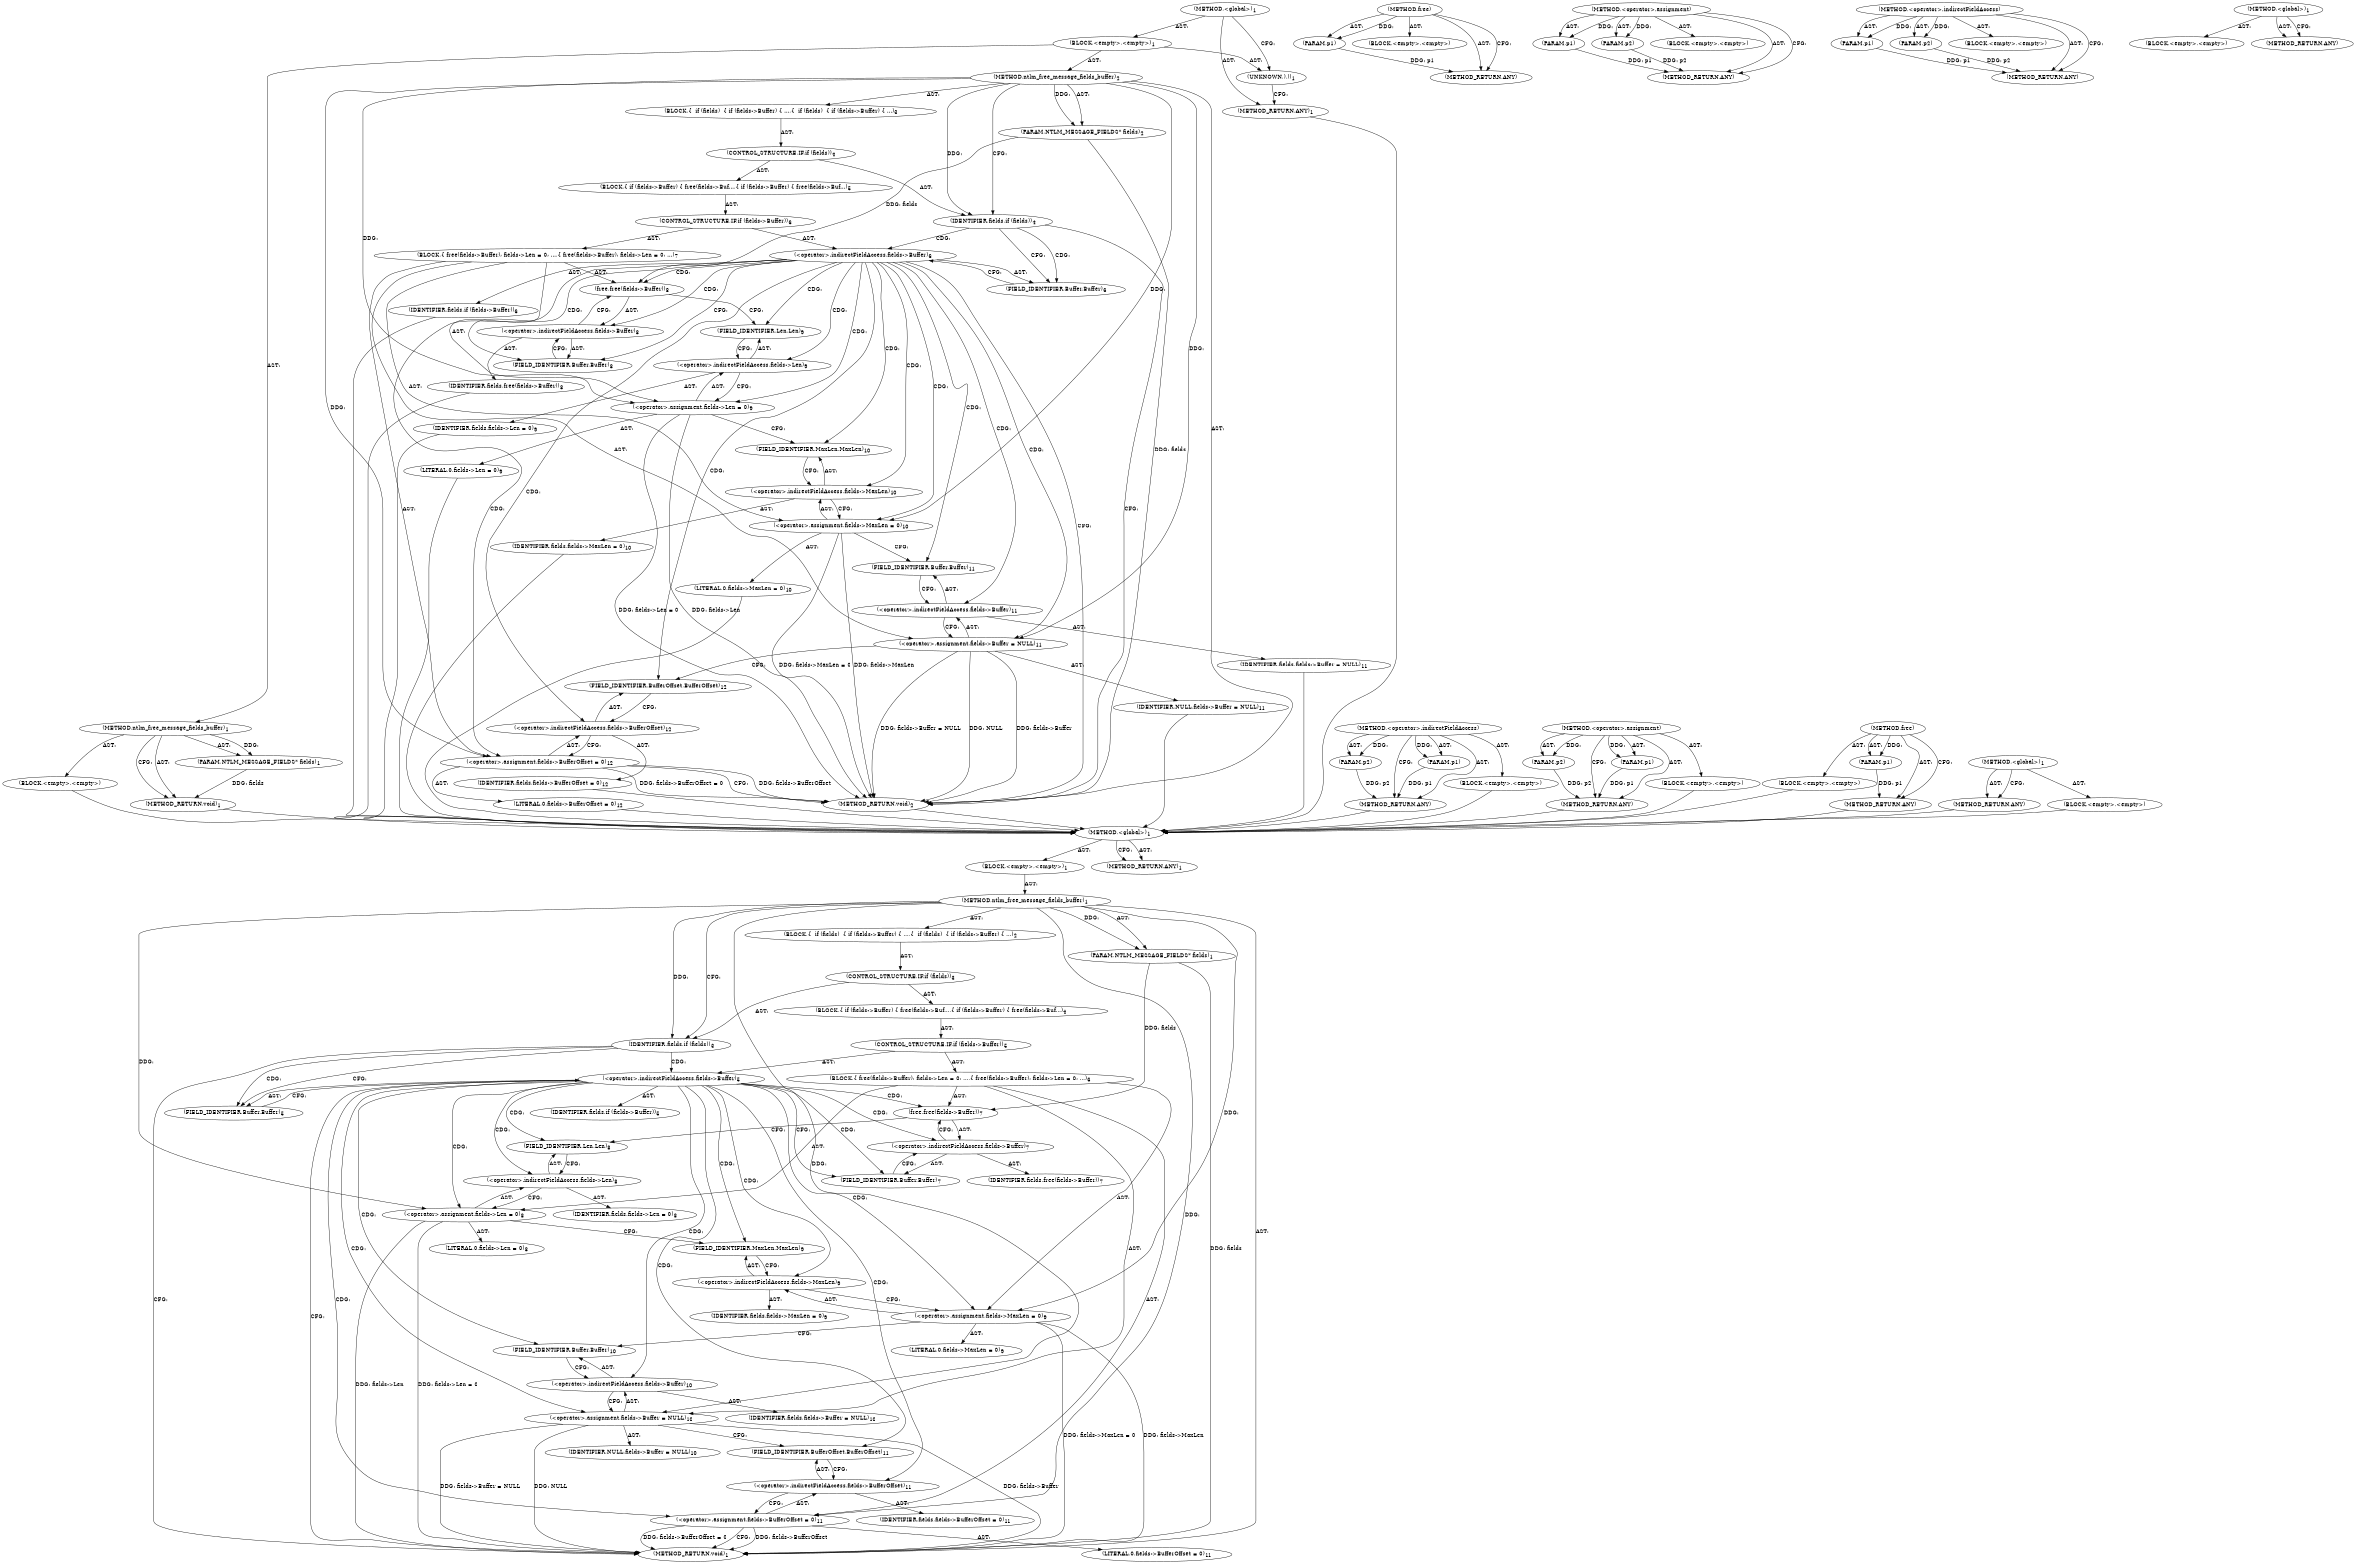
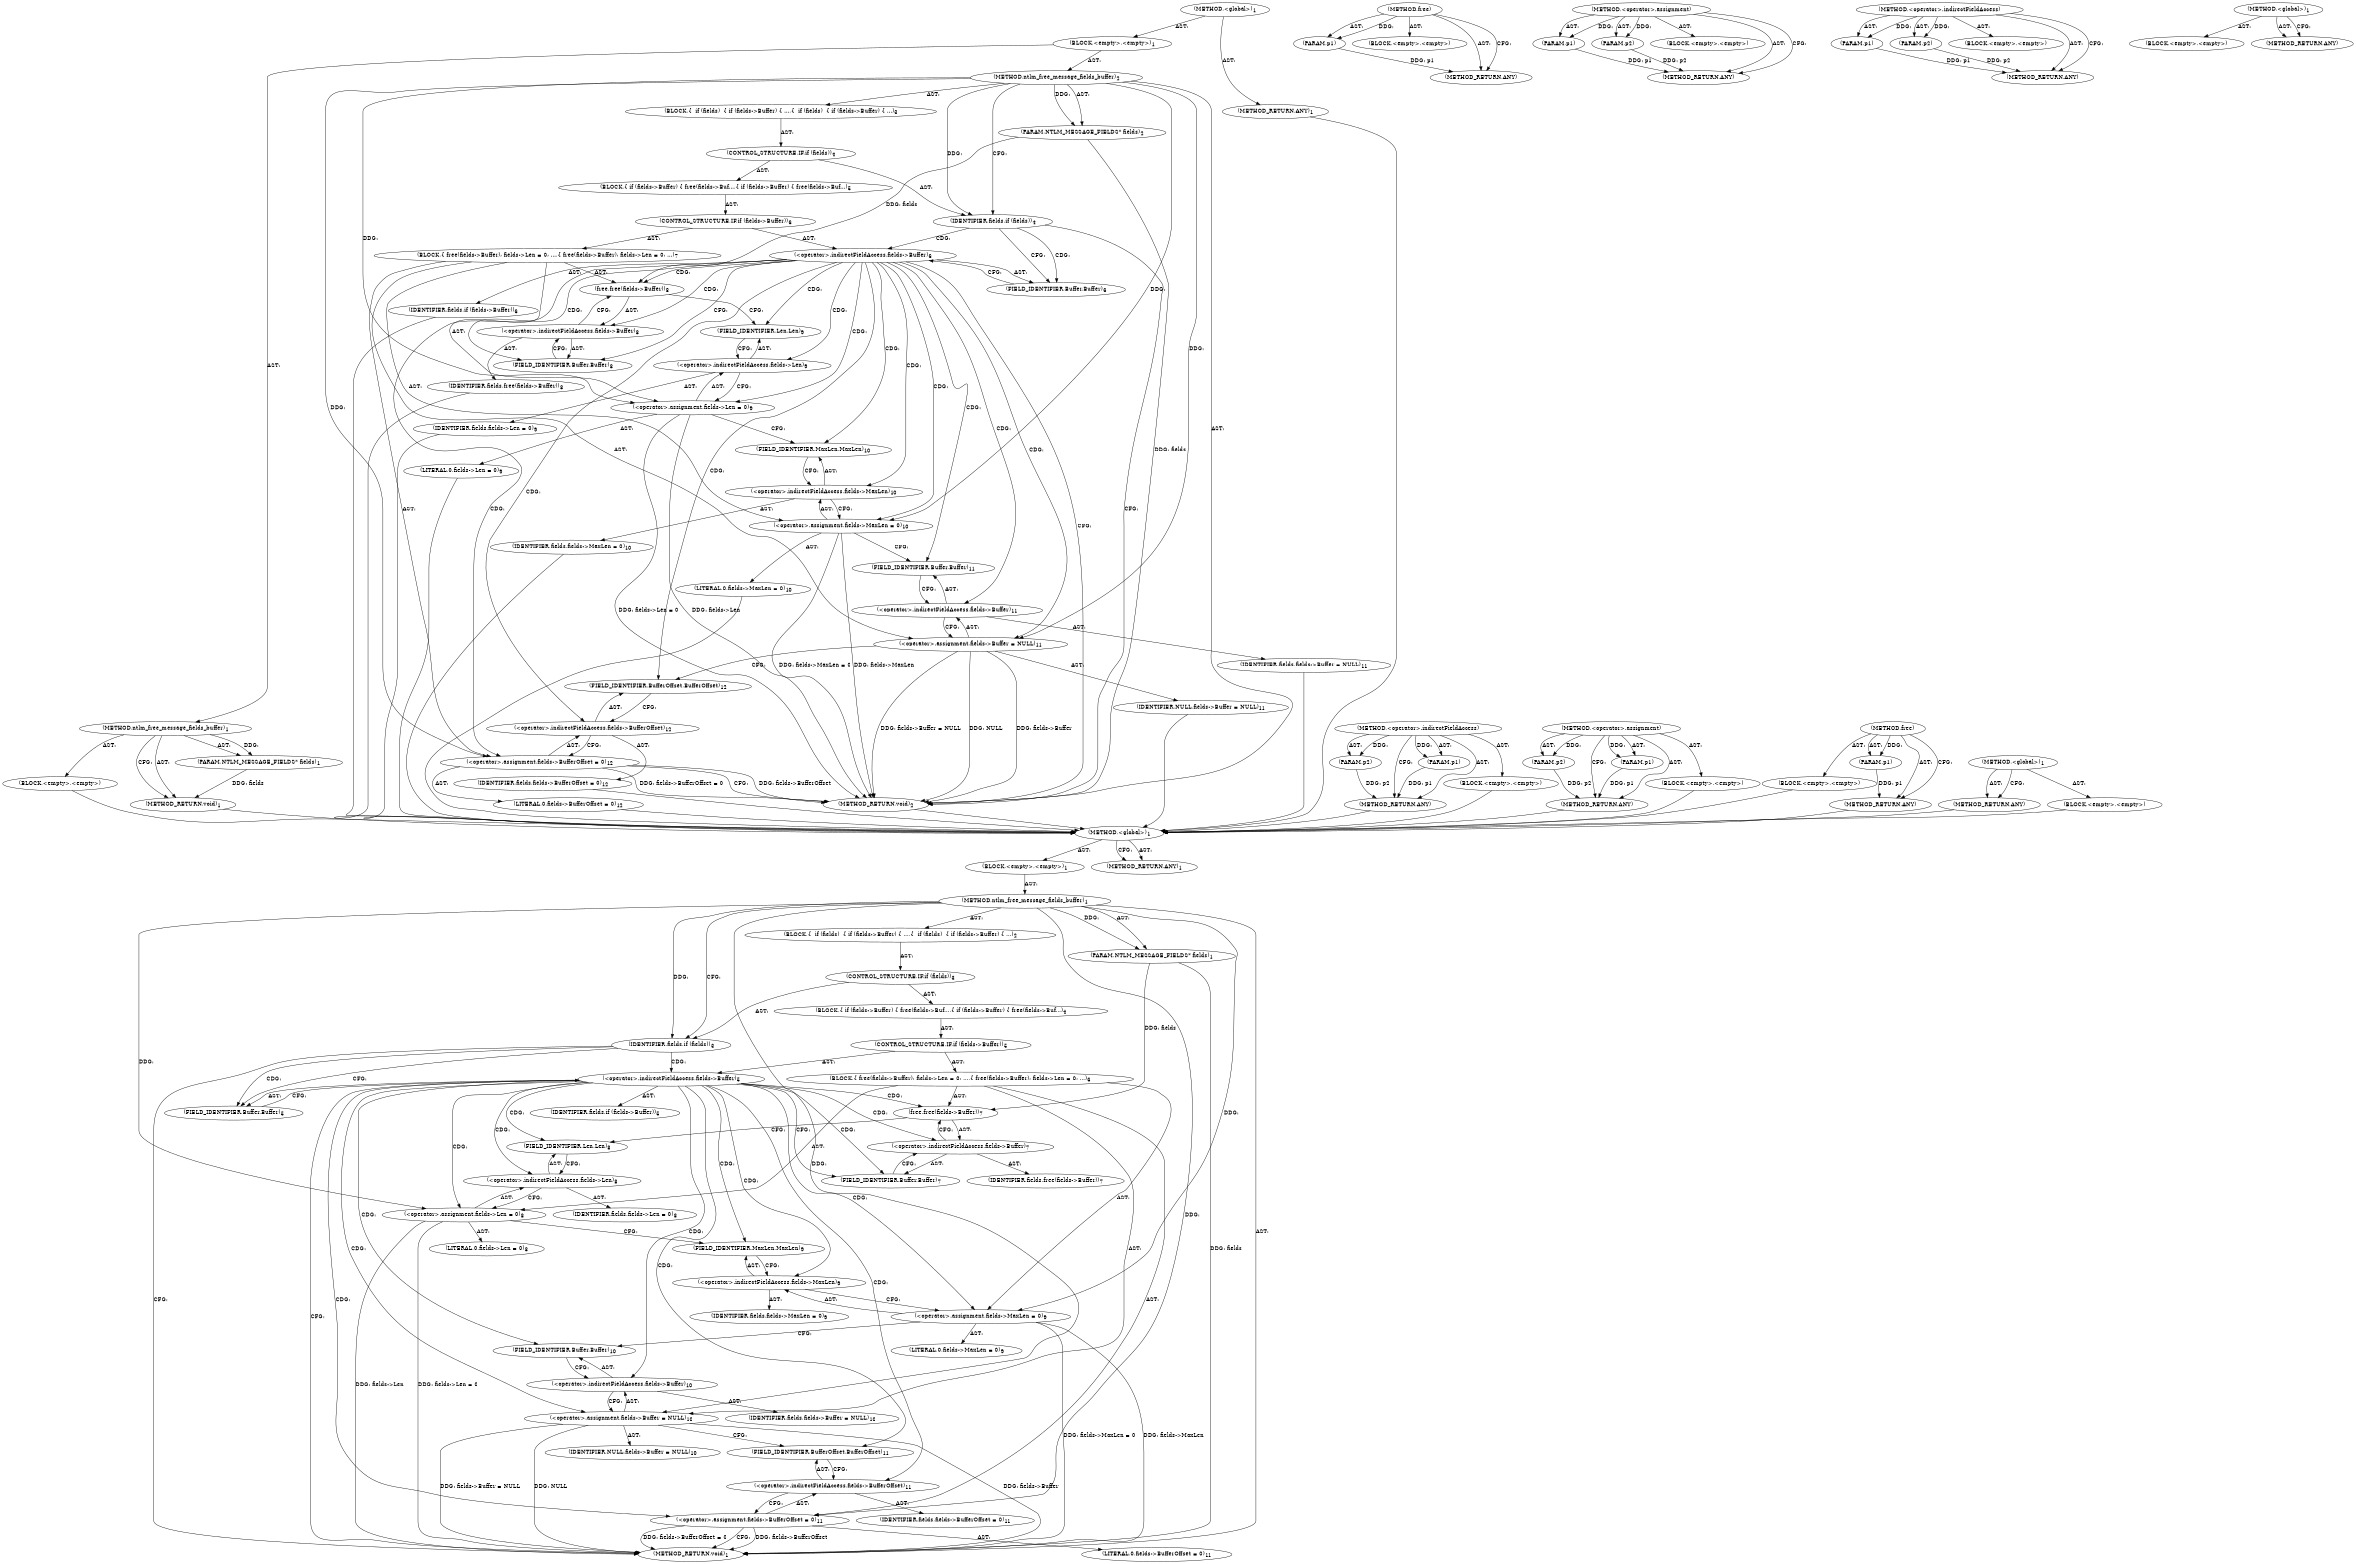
node "(UNKNOWN,),))": removed
